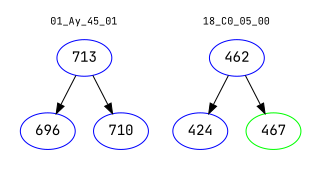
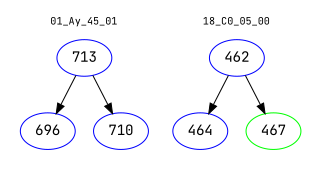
node "424": label "424" -> "464"
